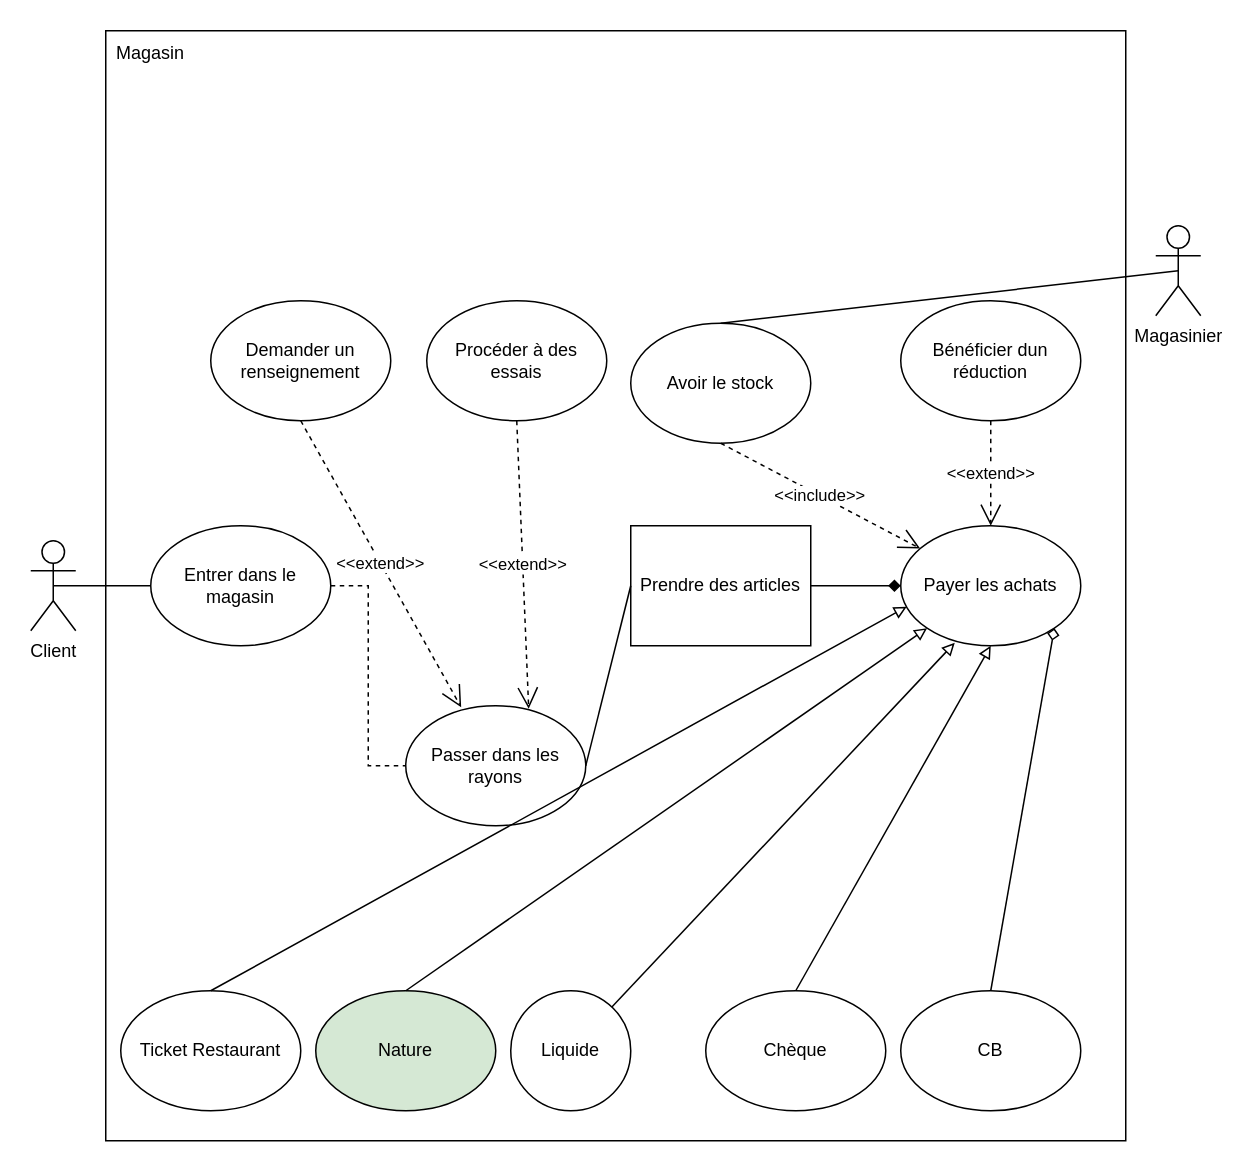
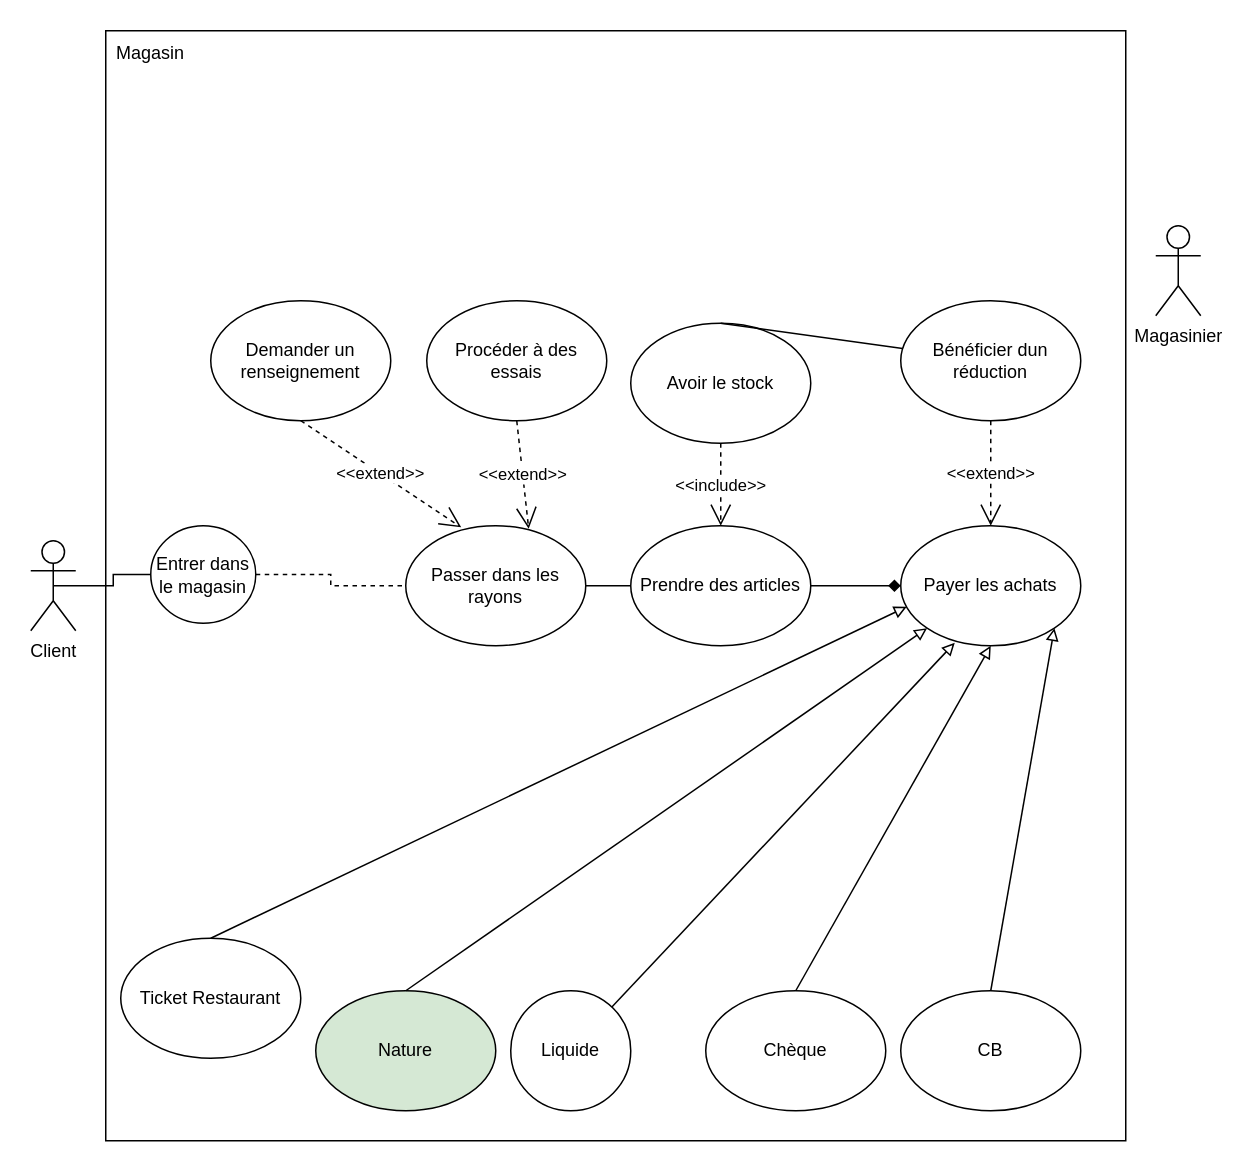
edge "Magasinier" -- "Avoir le stock": now "Bénéficier dun réduction" -- "Avoir le stock"
edge "Avoir le stock" -> "Payer les achats": now "Avoir le stock" -> "Prendre des articles"
node "Entrer dans le magasin": size 180x120 -> 105x98
node "Prendre des articles": shape rectangle -> ellipse
edge "CB" -> "Payer les achats": arrowhead diamond -> block
node "Passer dans les rayons": moved (496, 766) -> (496, 586)
node "Ticket Restaurant": moved (211, 1051) -> (211, 998)
